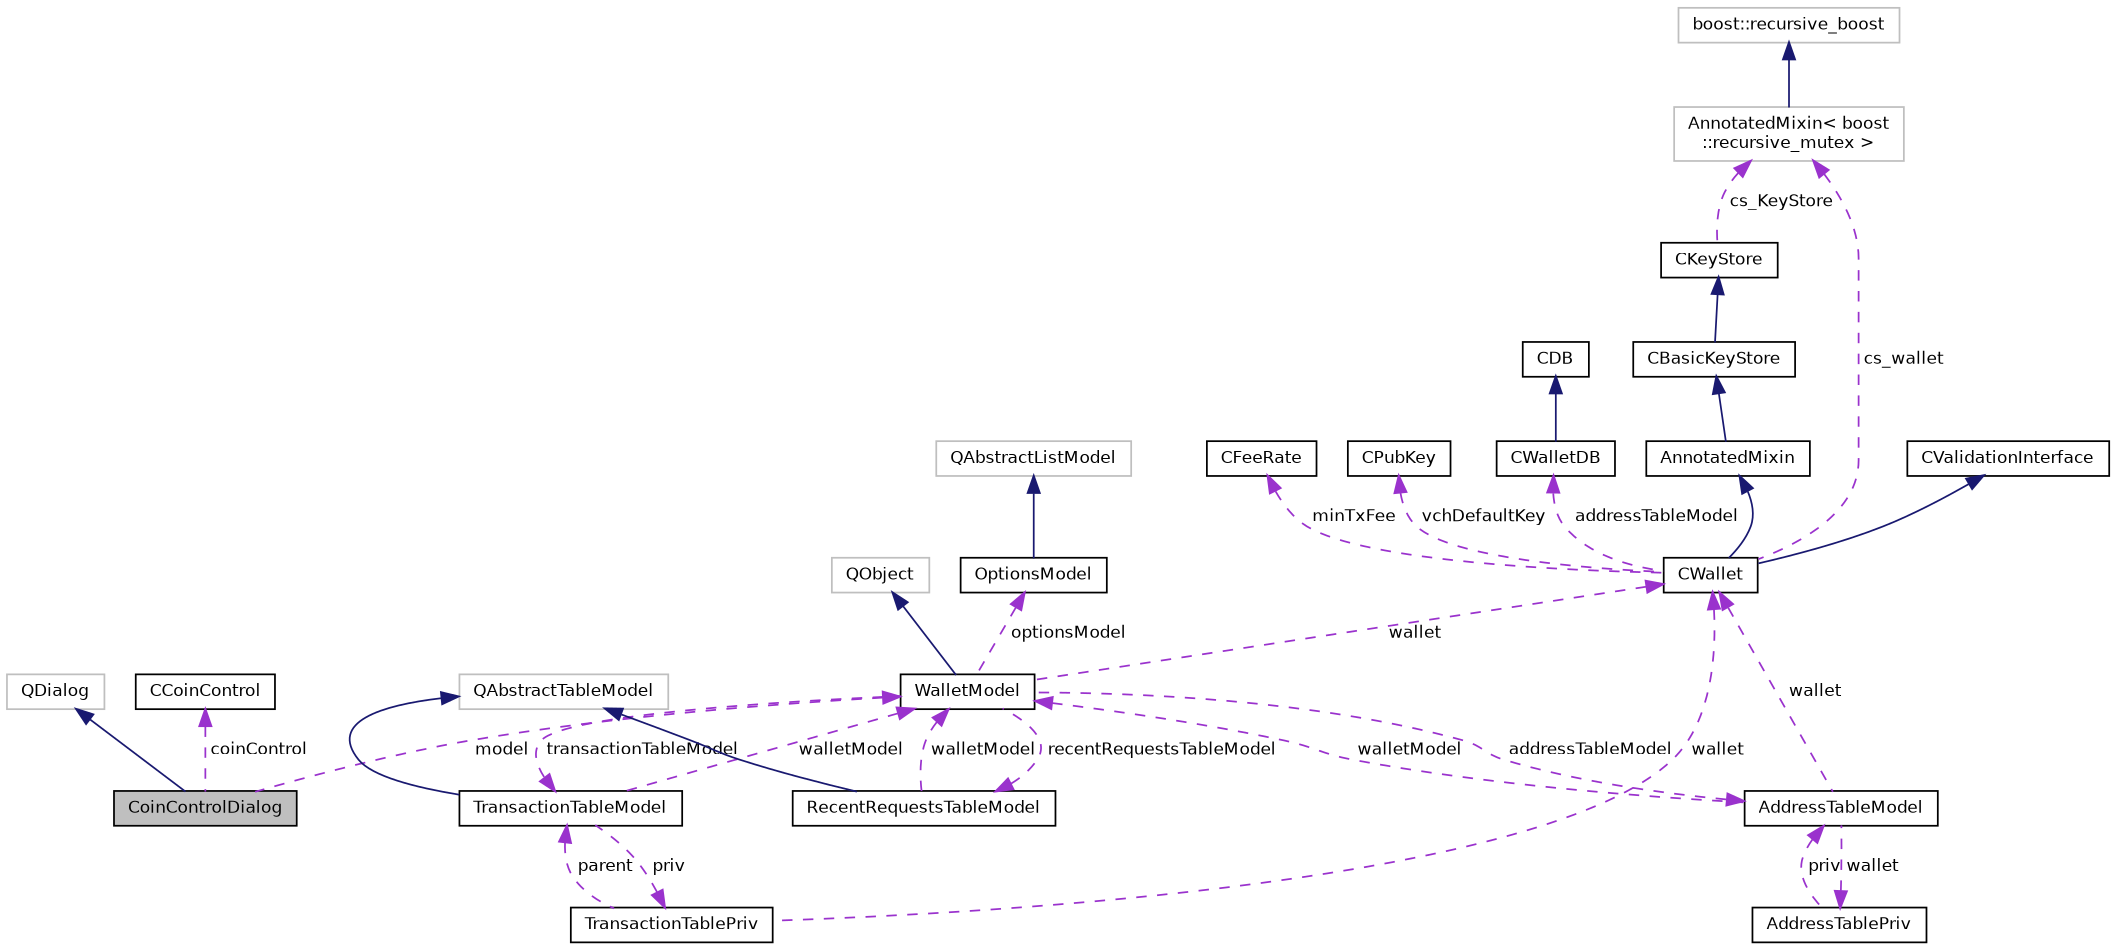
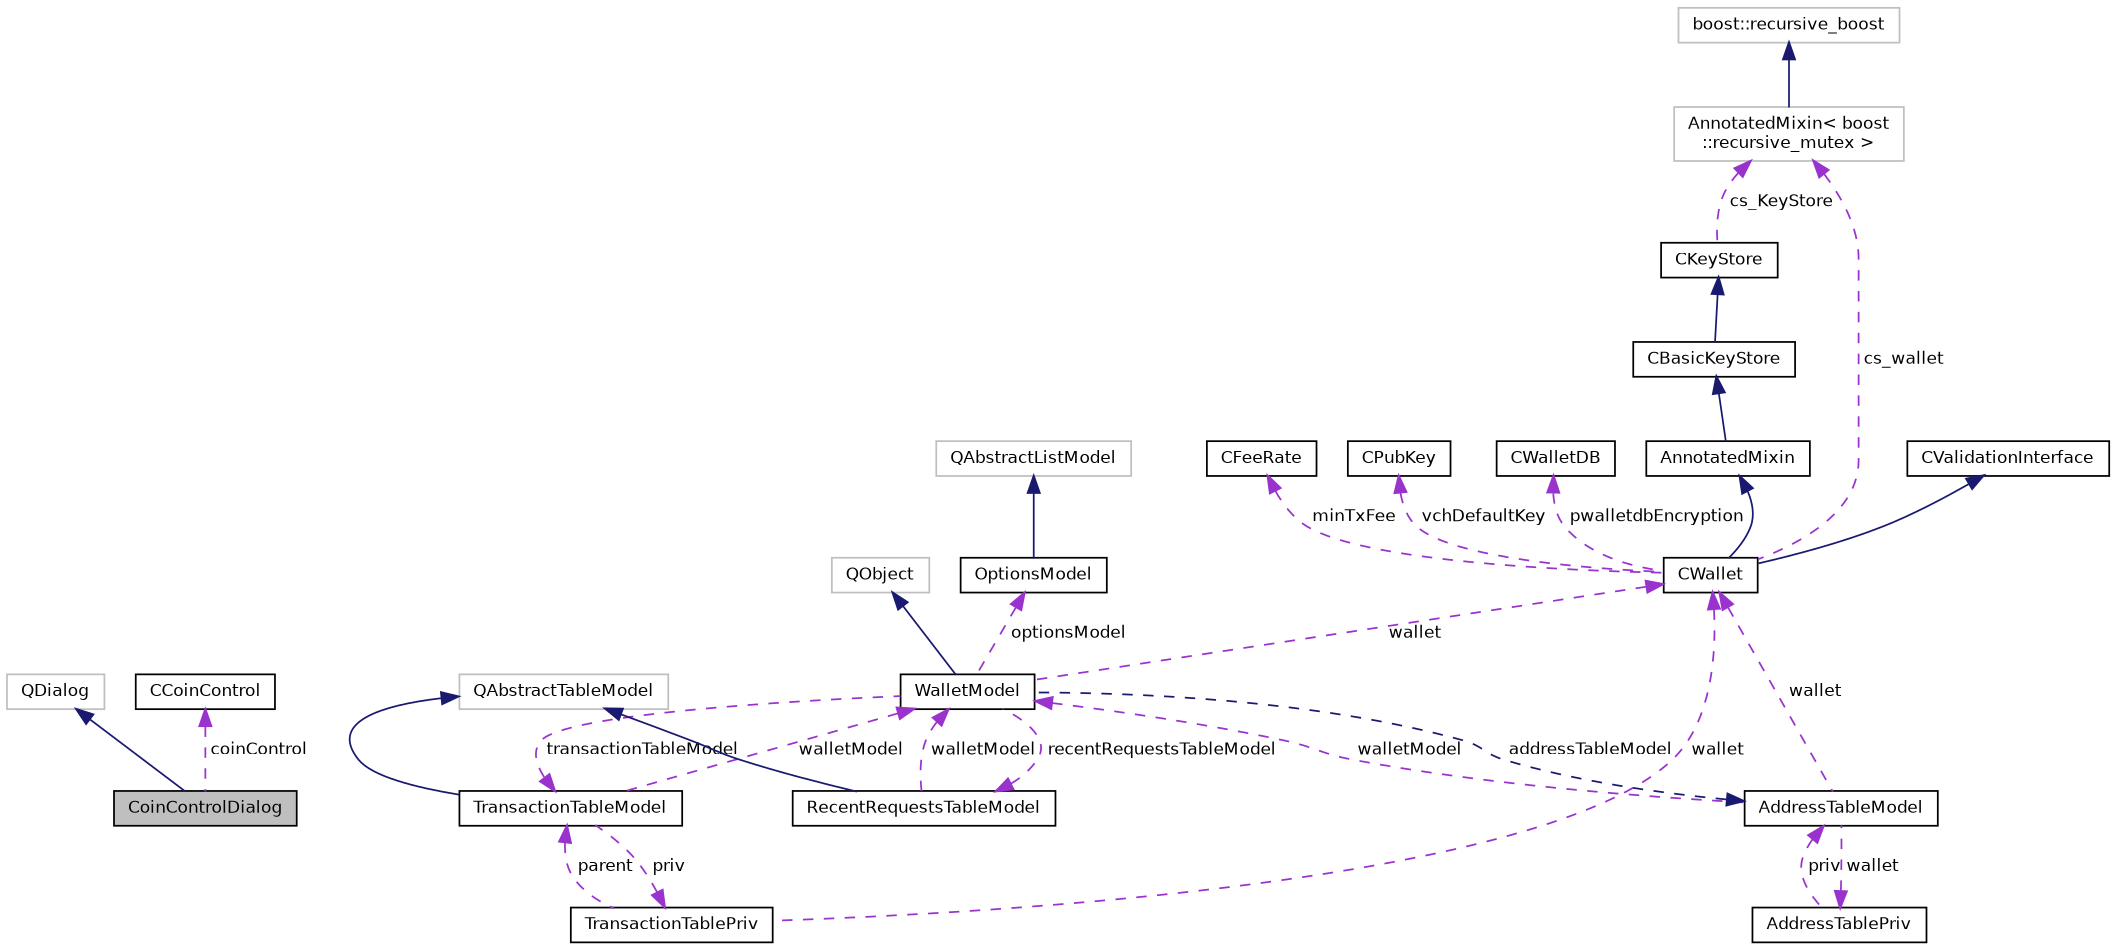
node "CDB": removed
edge "CWallet" -> "CWalletDB": label " addressTableModel" -> " pwalletdbEncryption"
edge "WalletModel" -> "AddressTableModel": color darkorchid3 -> midnightblue
edge "CoinControlDialog" -> "WalletModel": removed, label "model"
